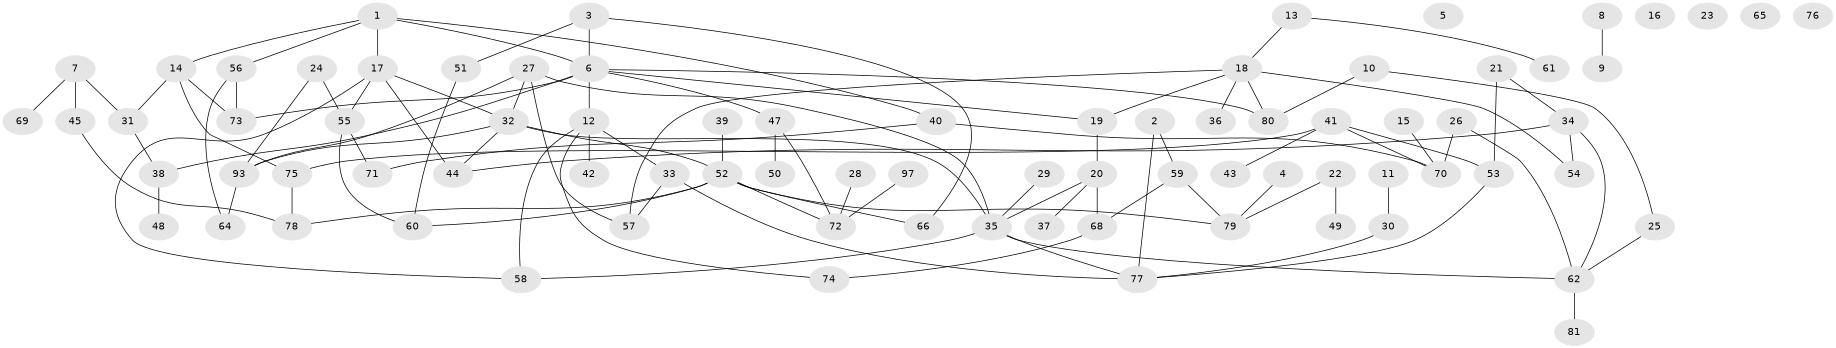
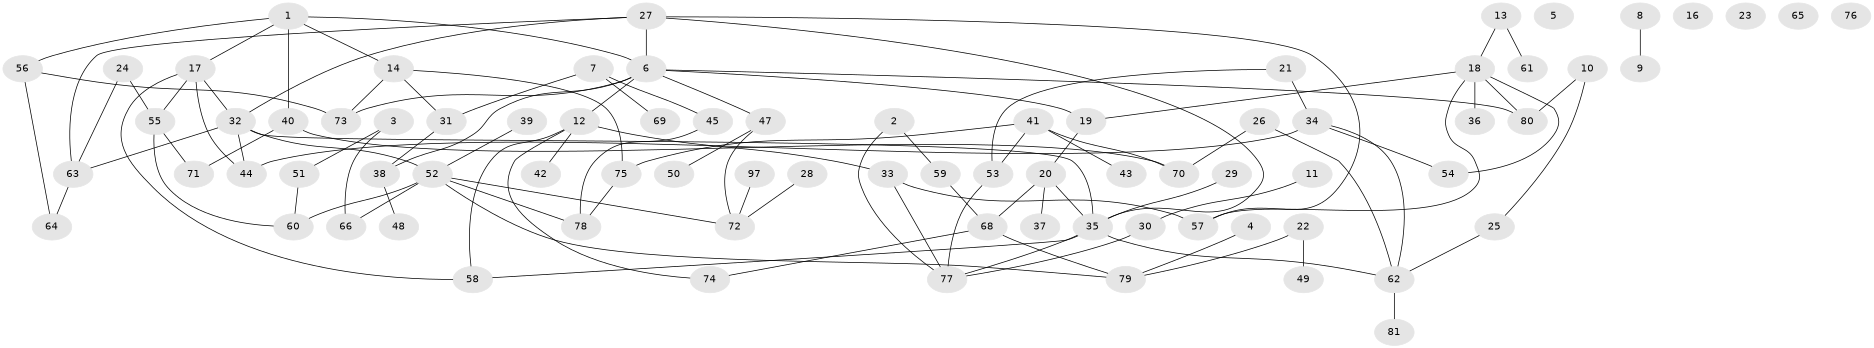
edge "3" -- "6": now "27" -- "6"
node "15": removed
node "93": label "93" -> "63"
edge "59" -- "79": now "68" -- "79"
